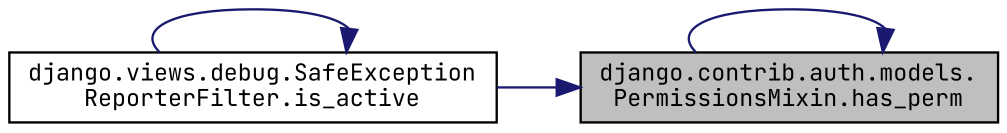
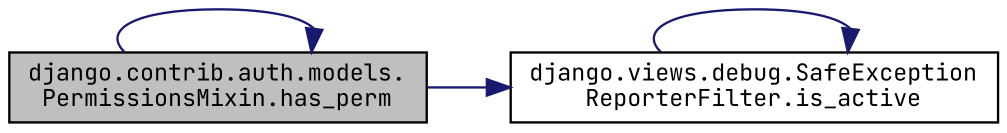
edge "django.views.debug.SafeException ReporterFilter.is_active" -> "django.contrib.auth.models. PermissionsMixin.has_perm": reversed
